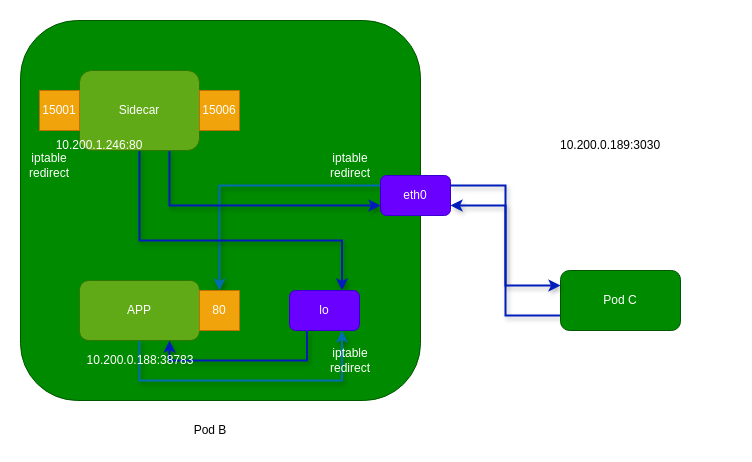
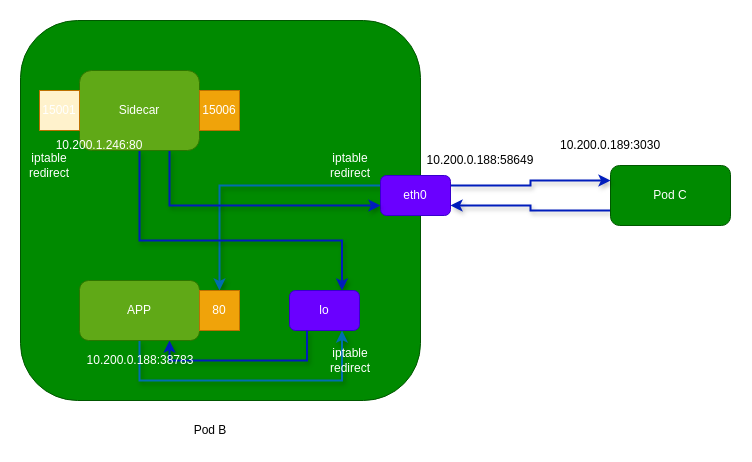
node "15001": fillcolor #f0a30a -> #fff2cc
node "10.200.0.188:58649": added
node "Pod C": moved (621, 301) -> (671, 196)
